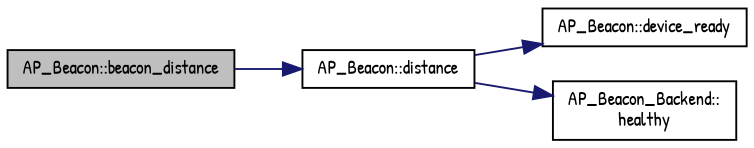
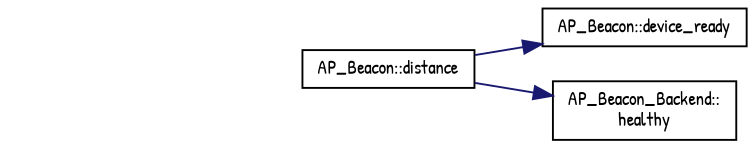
node "AP_Beacon::beacon_distance": removed
